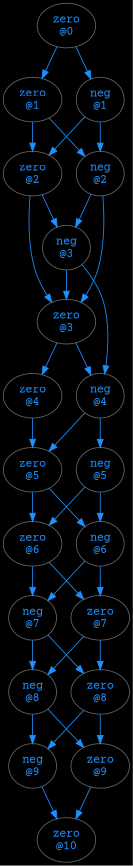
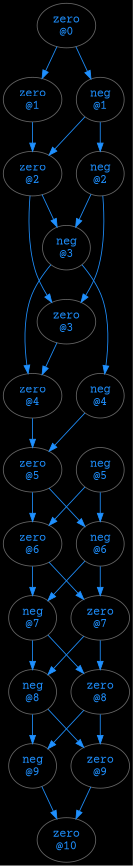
edge "zero @1" -> "neg @2": removed
edge "neg @3" -> "zero @3": now "neg @3" -> "zero @4"
edge "zero @3" -> "neg @4": removed
edge "neg @4" -> "neg @5": removed
